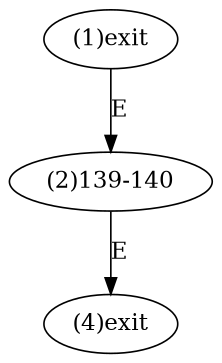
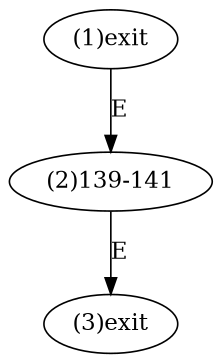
node "(2)139-140": label "(2)139-140" -> "(2)139-141"
node "(4)exit": label "(4)exit" -> "(3)exit"
